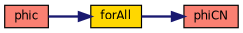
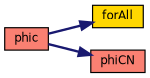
edge "forAll" -> "phiCN": now "phic" -> "phiCN"
